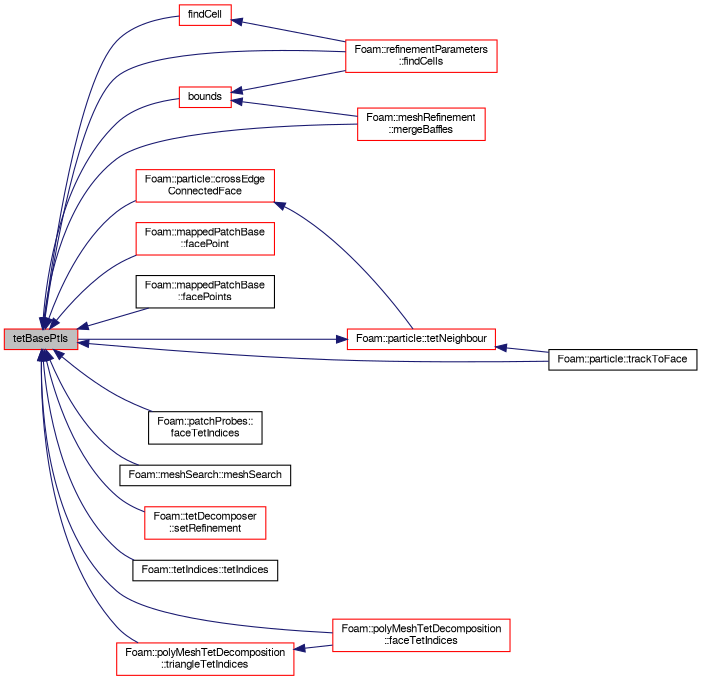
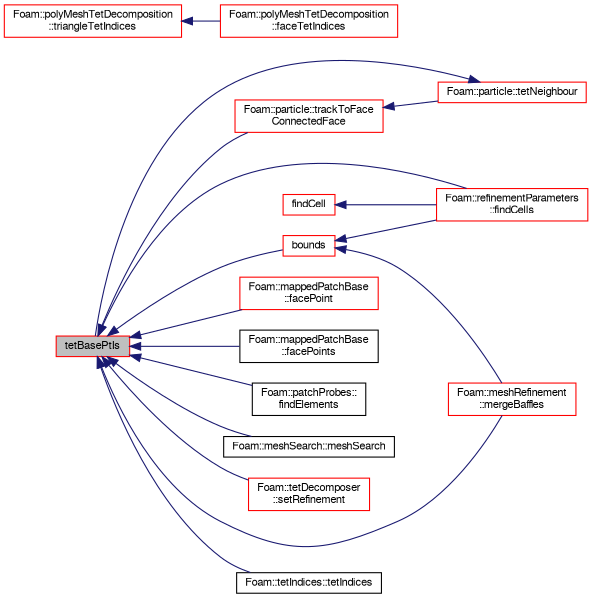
edge "findCell" -> "tetBasePtIs": removed
node "Foam::particle::crossEdge ConnectedFace": label "Foam::particle::crossEdge ConnectedFace" -> "Foam::particle::trackToFace ConnectedFace"
node "Foam::particle::trackToFace": removed
node "Foam::patchProbes:: faceTetIndices": label "Foam::patchProbes:: faceTetIndices" -> "Foam::patchProbes:: findElements"
edge "Foam::polyMeshTetDecomposition ::triangleTetIndices" -> "tetBasePtIs": removed
edge "Foam::polyMeshTetDecomposition ::faceTetIndices" -> "tetBasePtIs": removed
